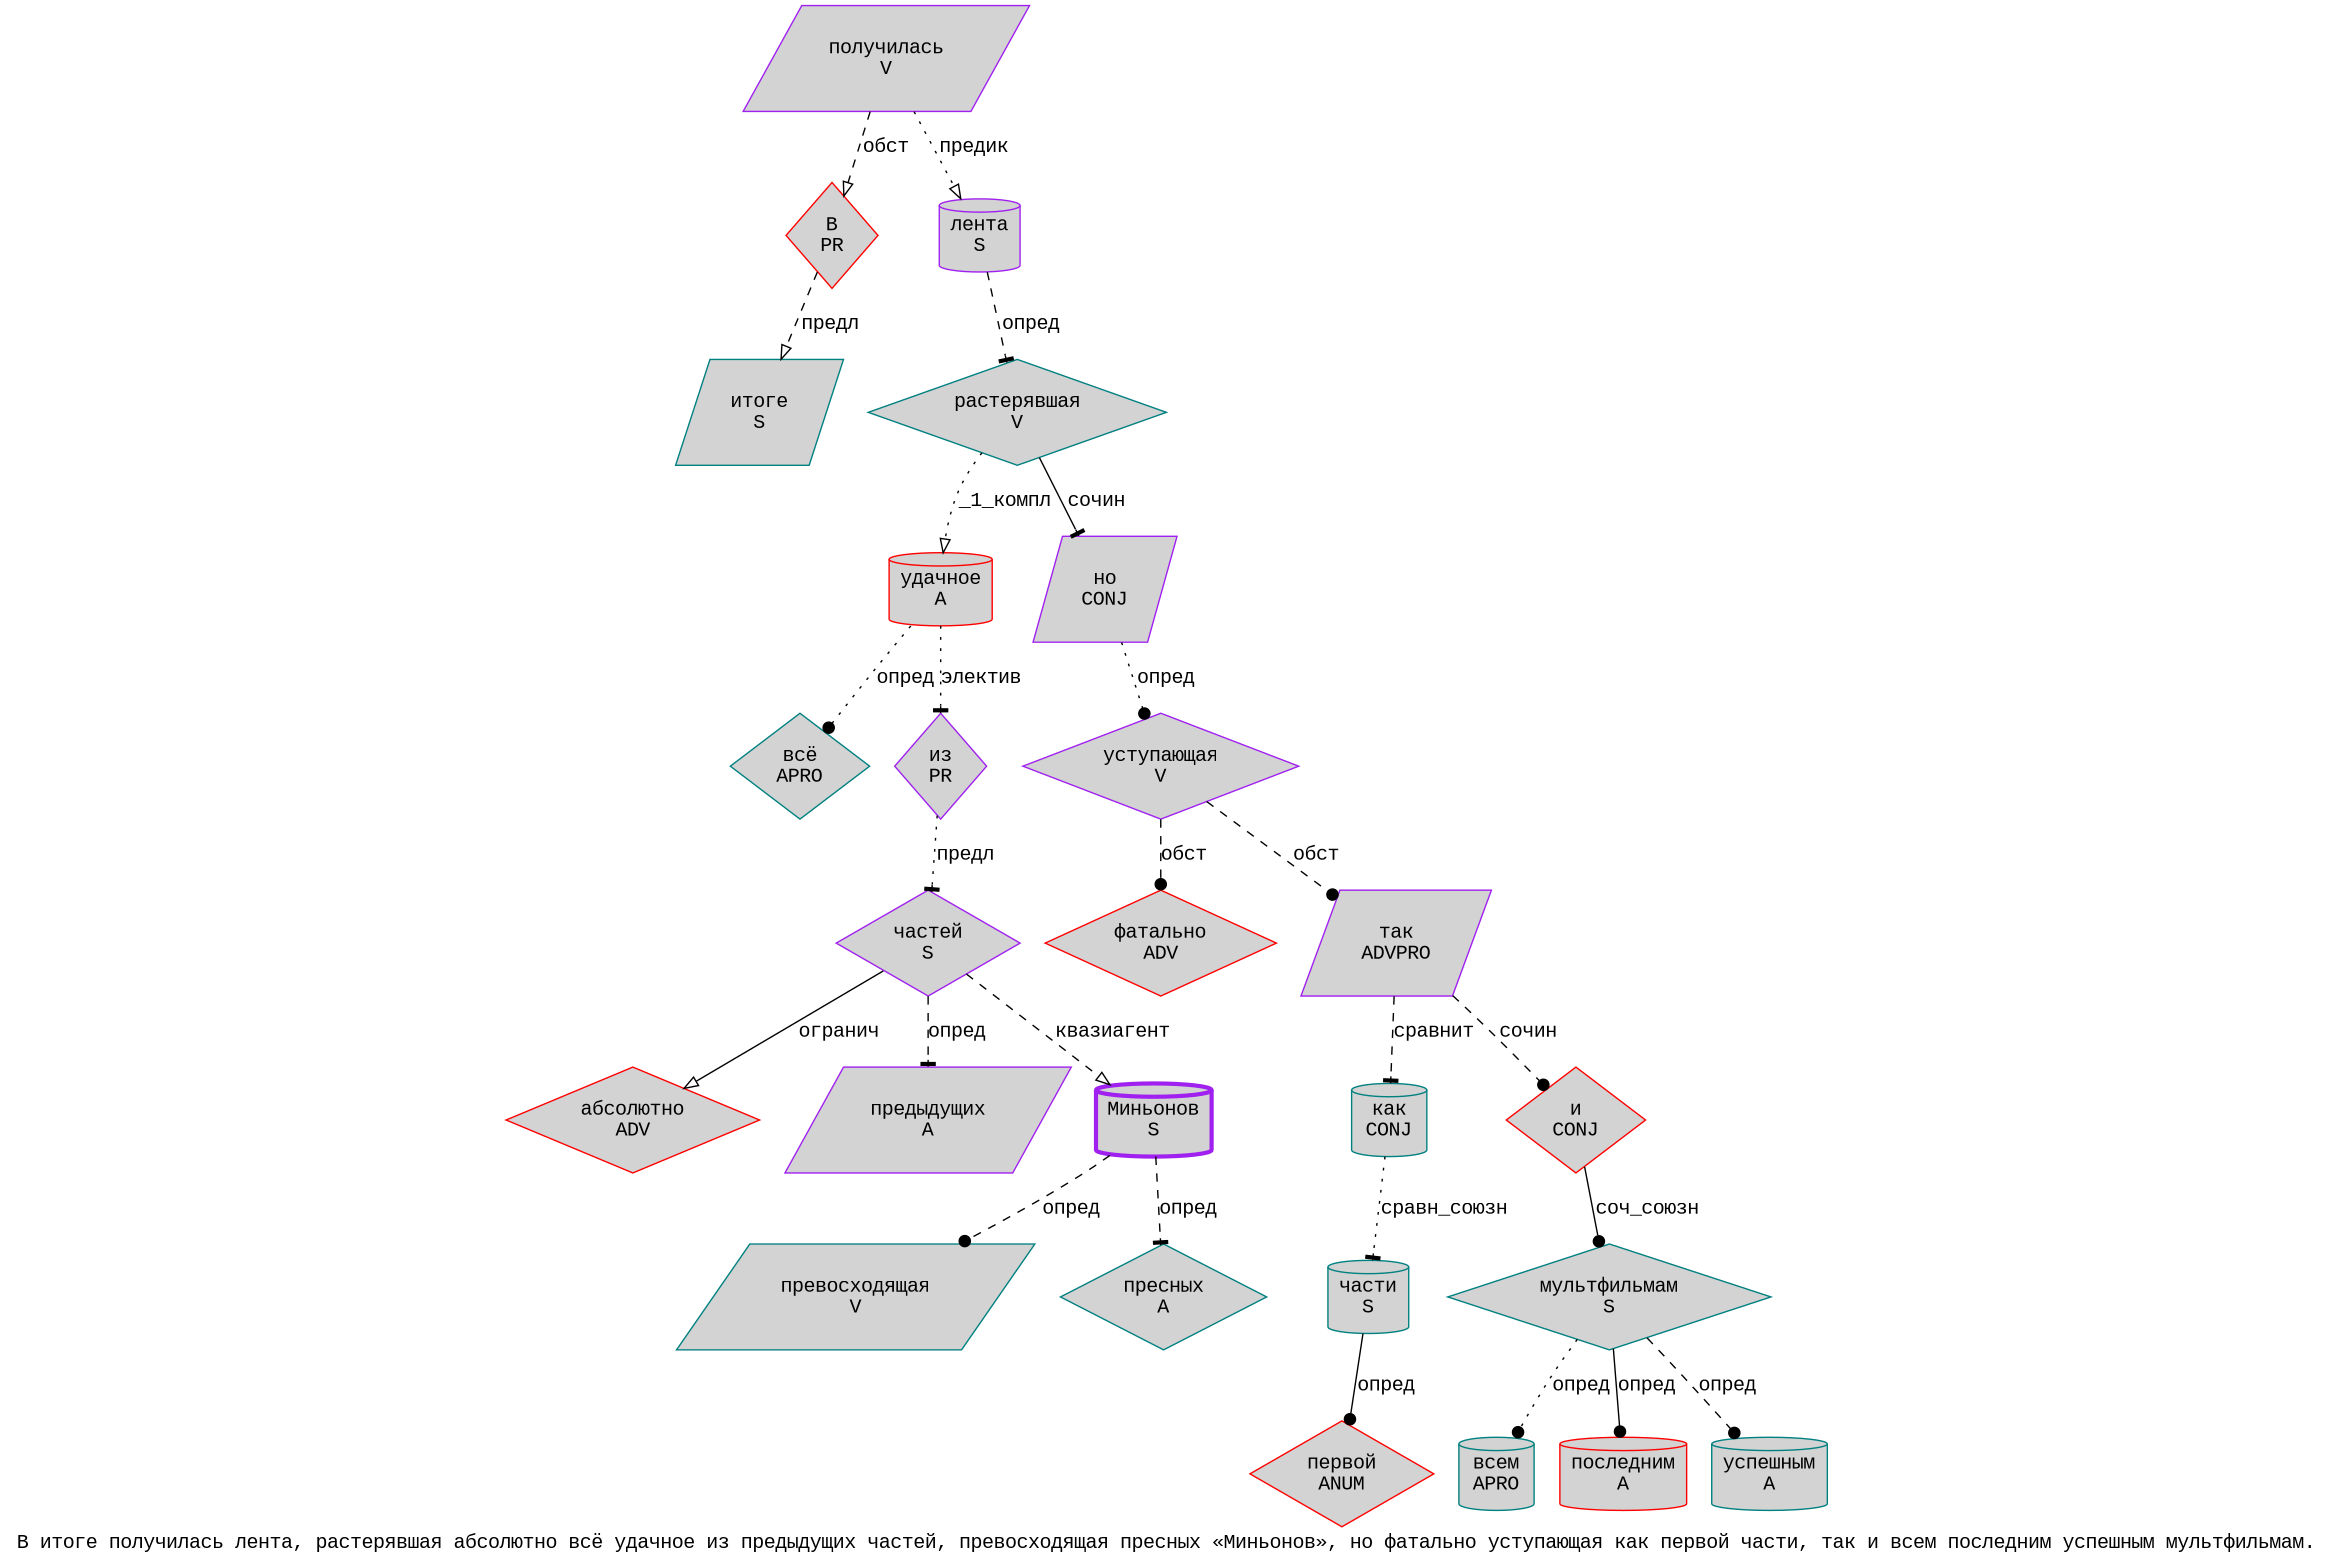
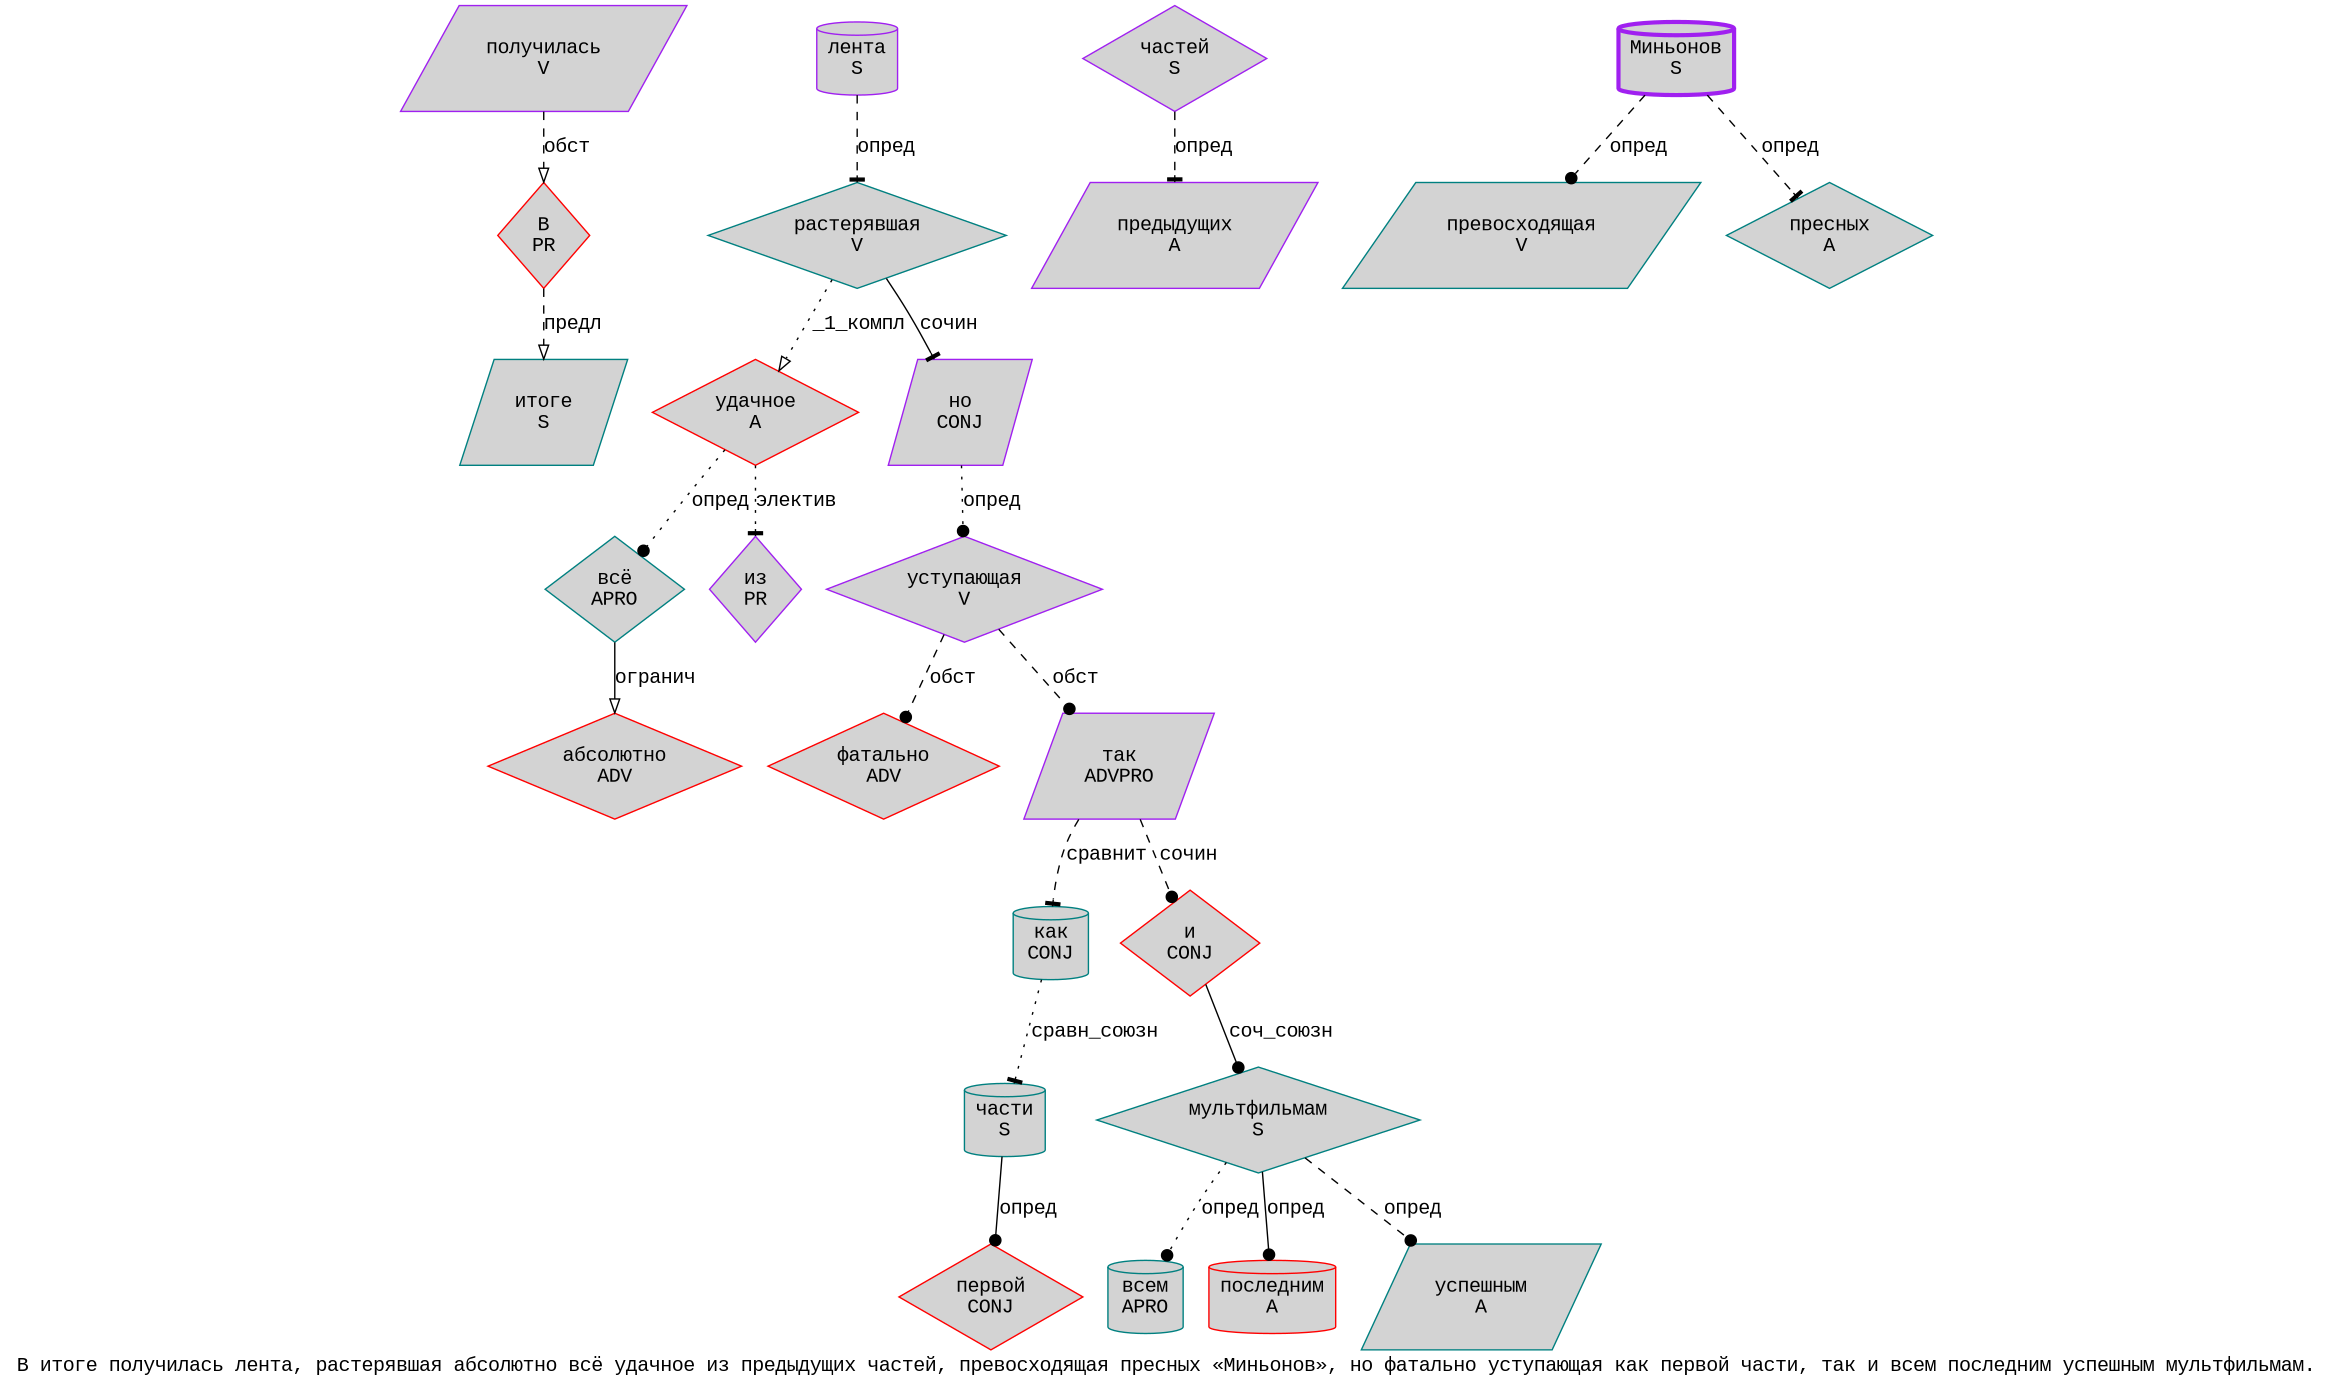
edge "получилась V" -> "лента S": removed, label "предик"
node "удачное A": shape cylinder -> diamond
edge "из PR" -> "частей S": removed, label "предл"
edge "частей S" -> "Миньонов S": removed, label "квазиагент"
edge "частей S" -> "абсолютно ADV": now "всё APRO" -> "абсолютно ADV"
node "первой ANUM": label "первой ANUM" -> "первой CONJ"
node "успешным A": shape cylinder -> parallelogram
